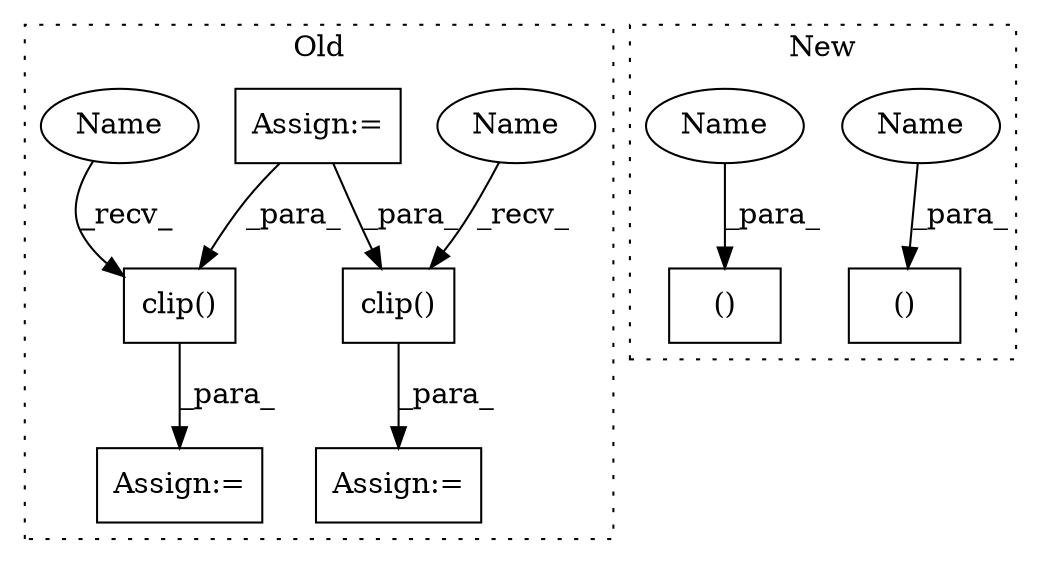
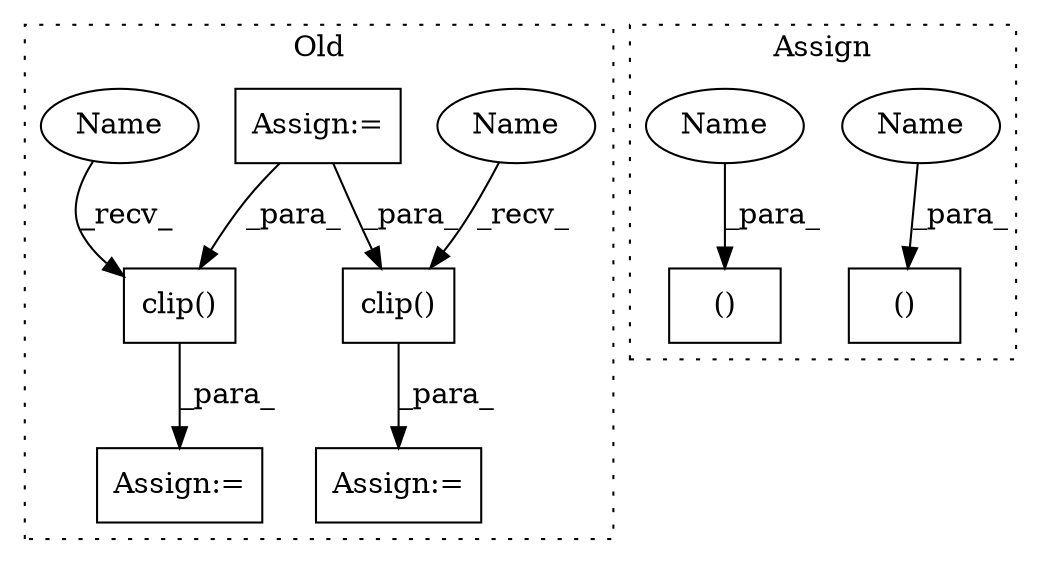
cluster "New": label "New" -> "Assign"
